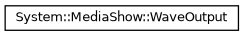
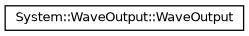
node "System::MediaShow::WaveOutput": label "System::MediaShow::WaveOutput" -> "System::WaveOutput::WaveOutput"
